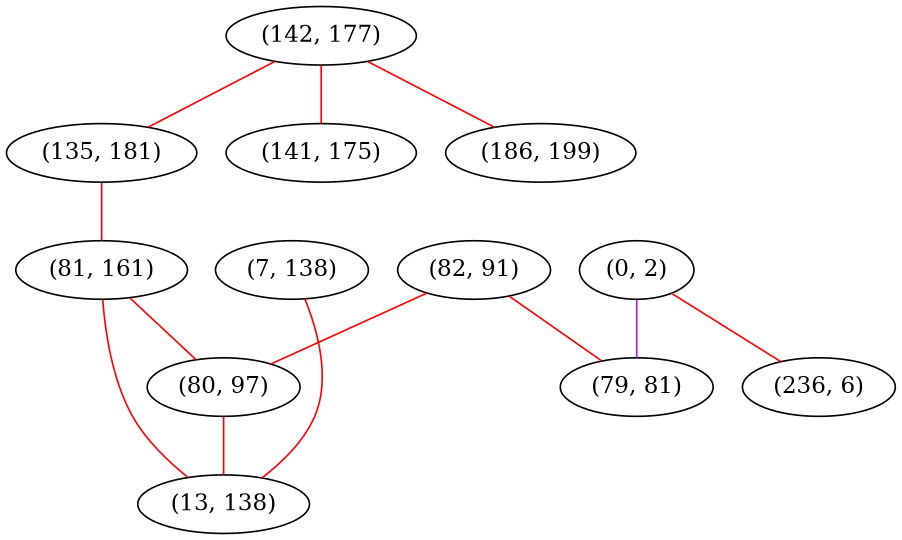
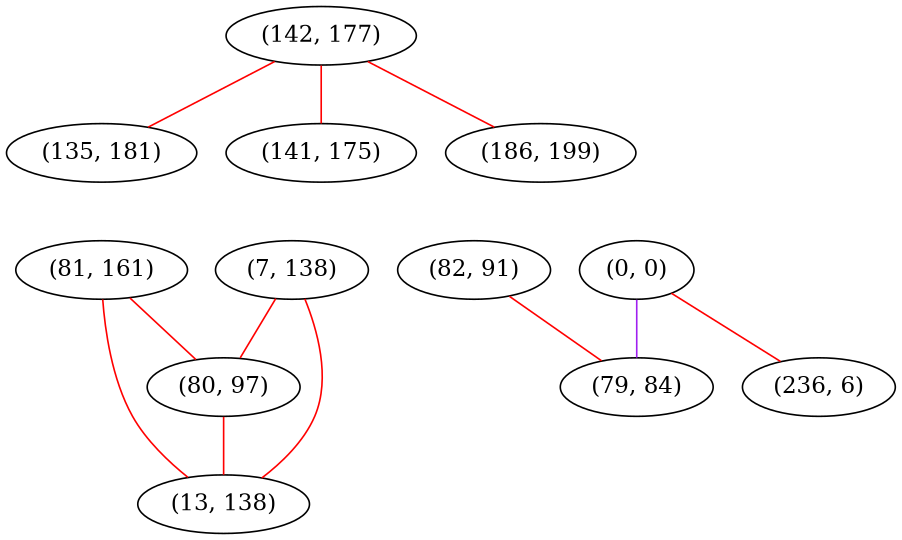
edge "(135, 181)" -- "(81, 161)": removed
node "(0, 2)": label "(0, 2)" -> "(0, 0)"
edge "(82, 91)" -- "(80, 97)": now "(7, 138)" -- "(80, 97)"
node "(79, 81)": label "(79, 81)" -> "(79, 84)"
